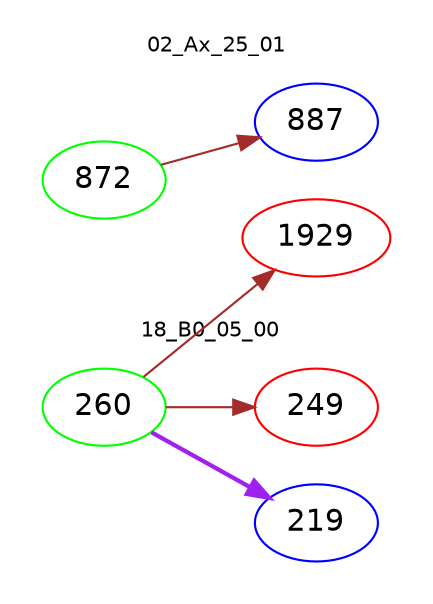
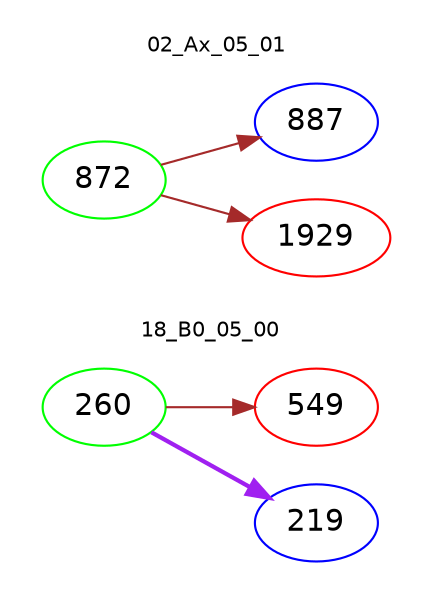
cluster "02_Ax_25_01": label "02_Ax_25_01" -> "02_Ax_05_01"
edge "260" -> "1929": now "872" -> "1929"
node "249": label "249" -> "549"
